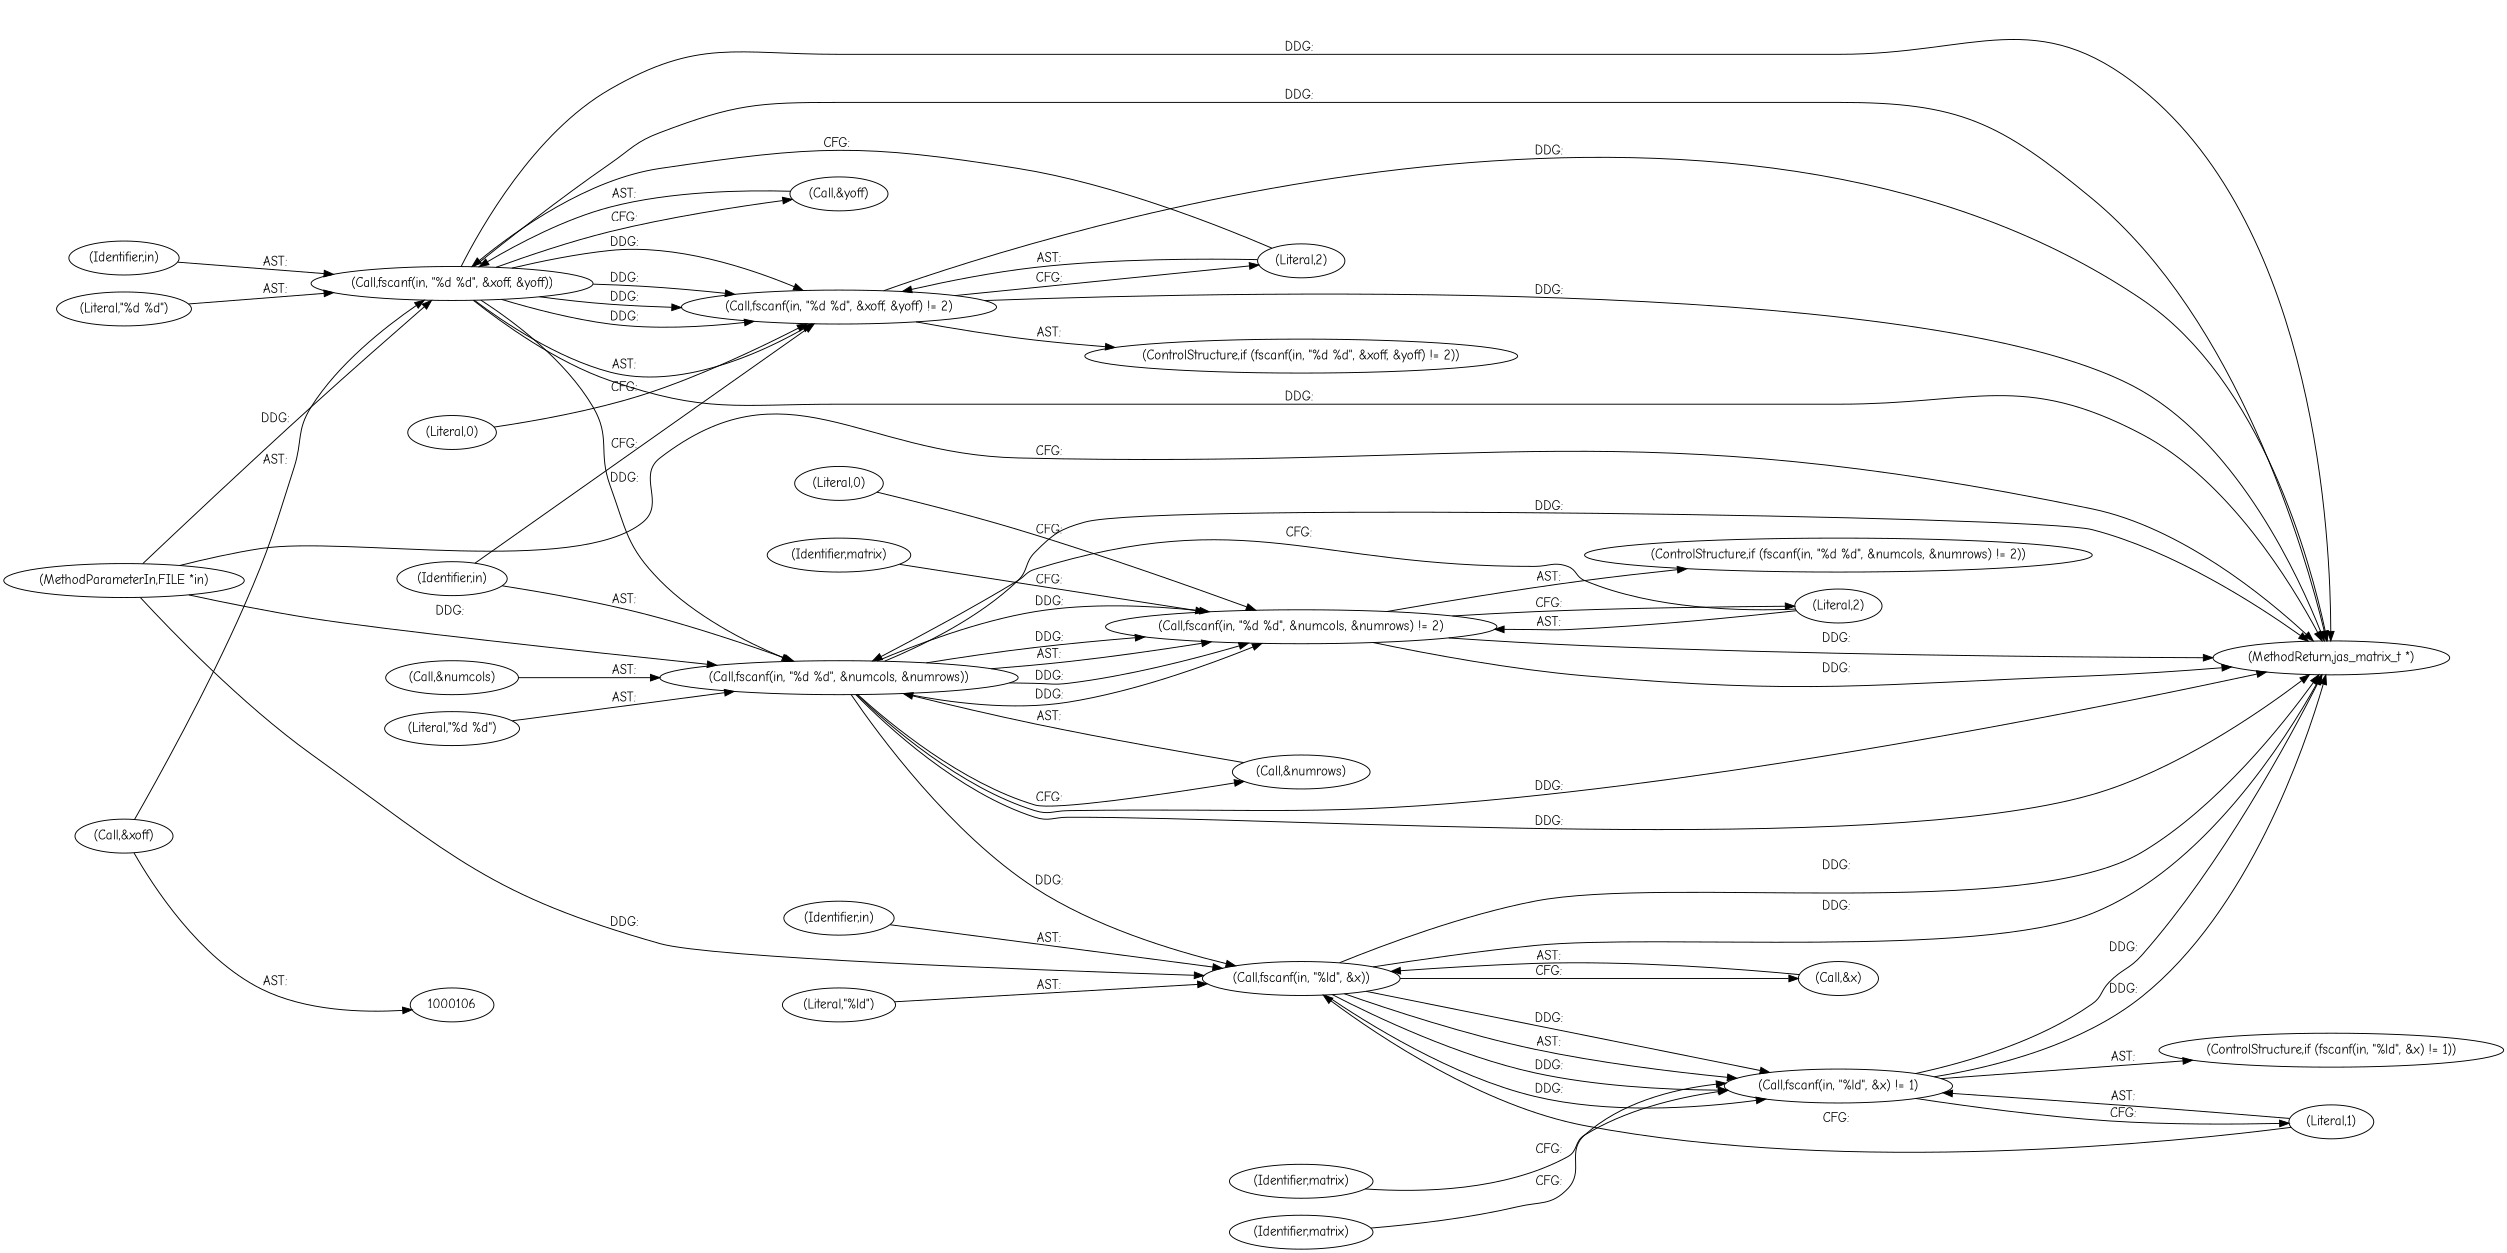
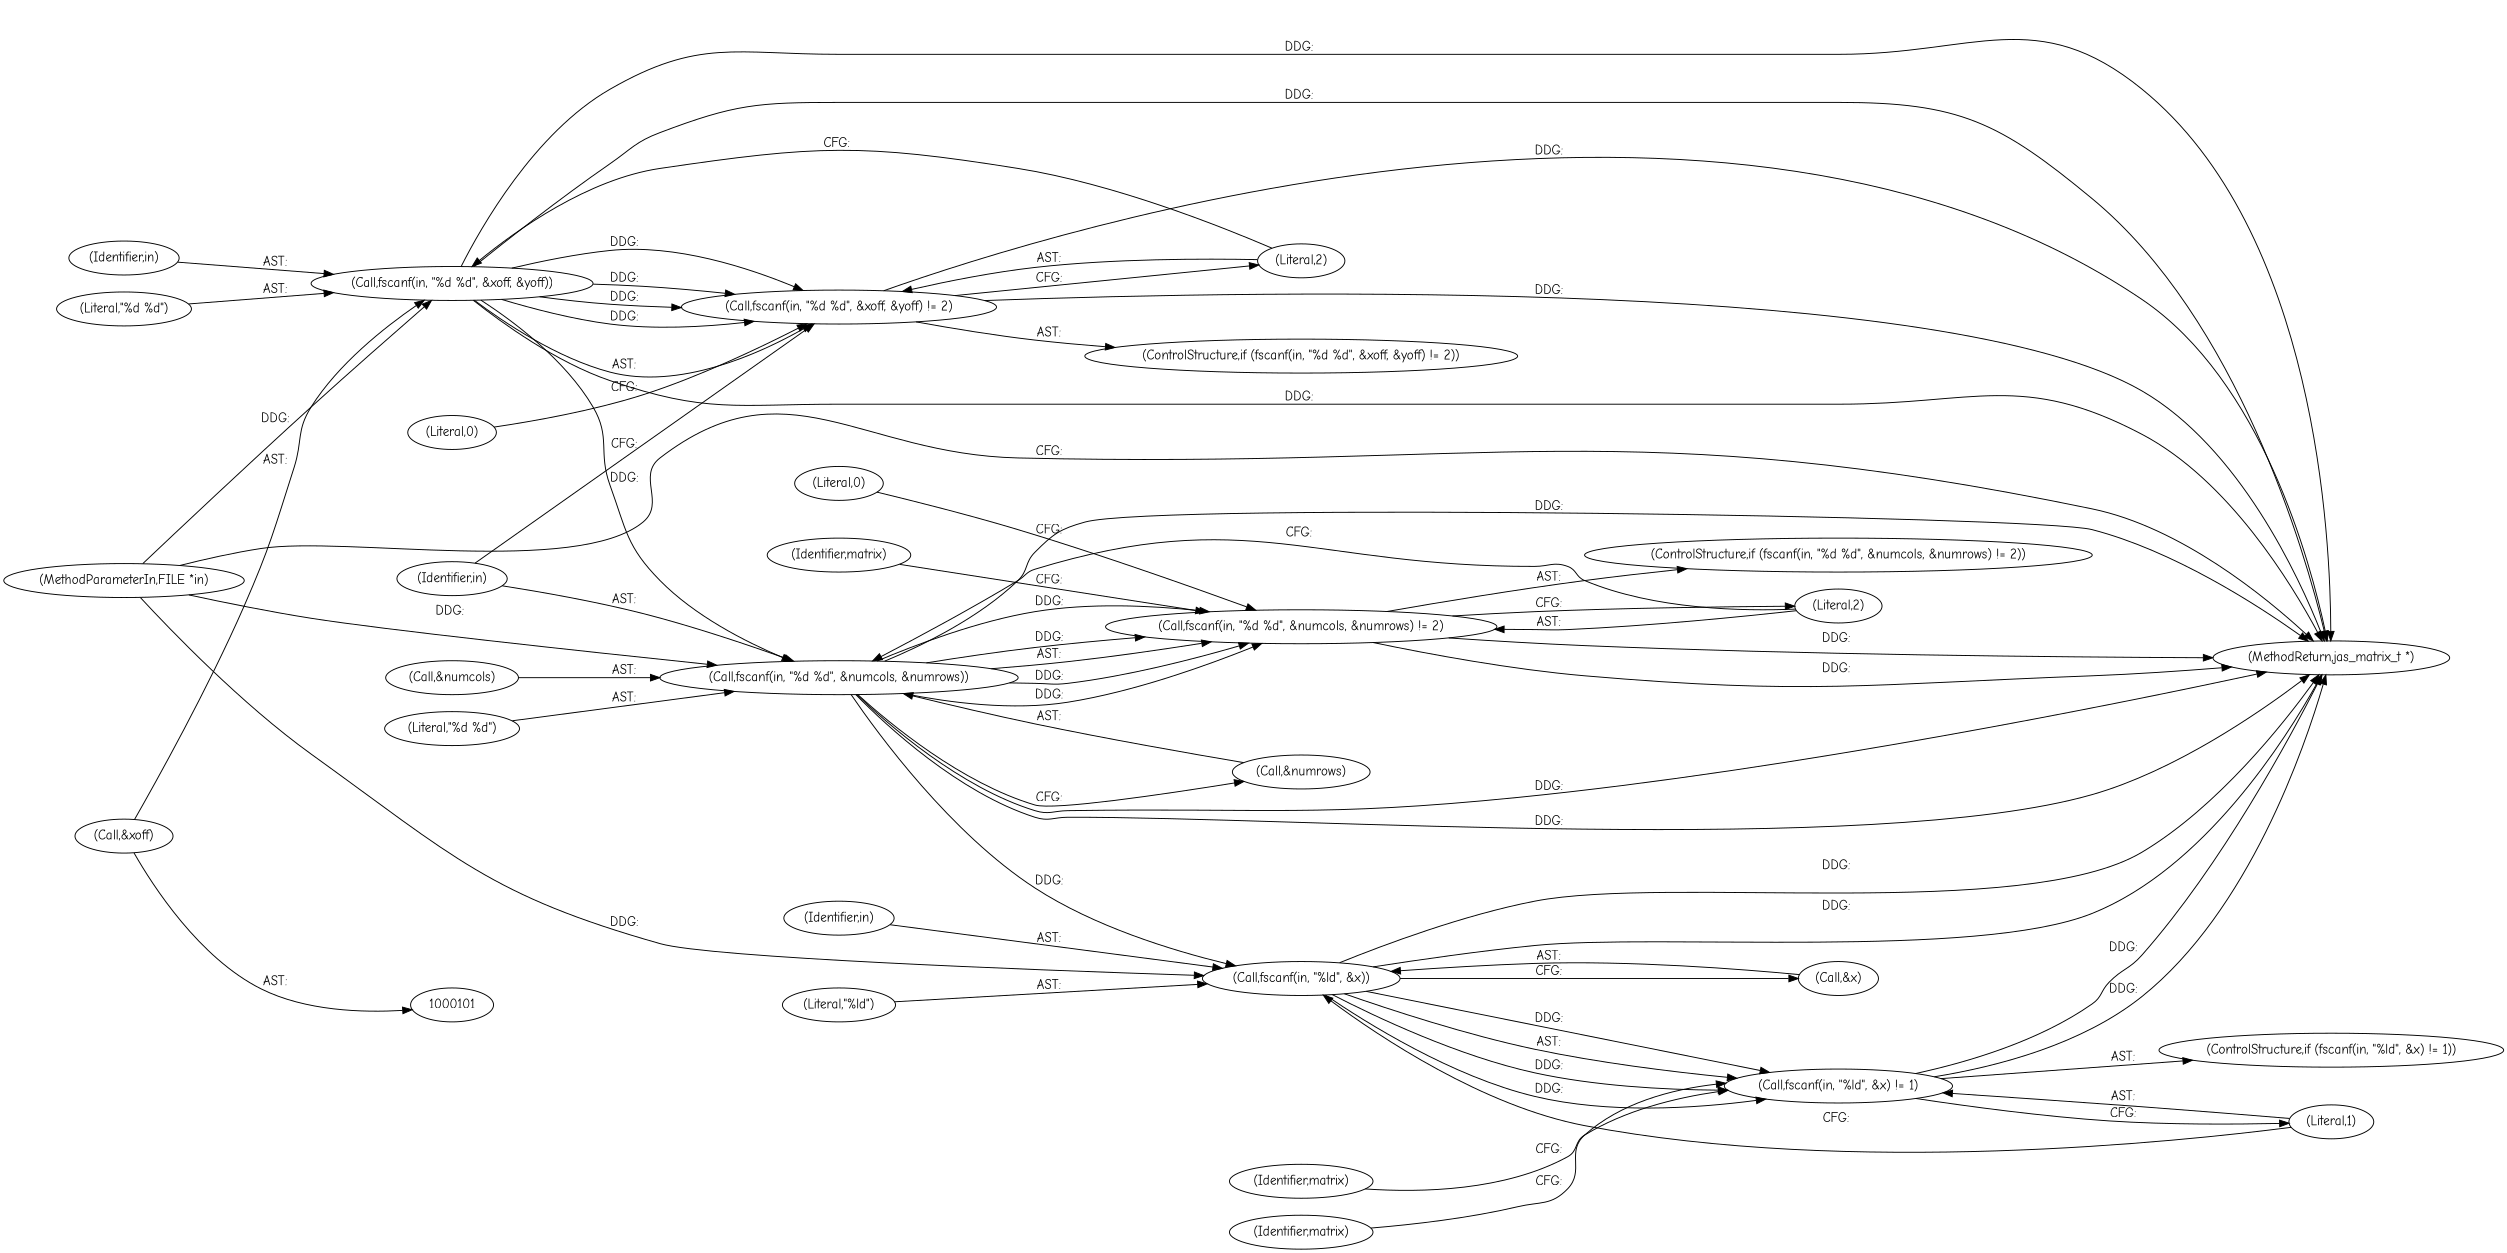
node "(Call,&yoff)": removed
node "1000106": label "1000106" -> "1000101"
